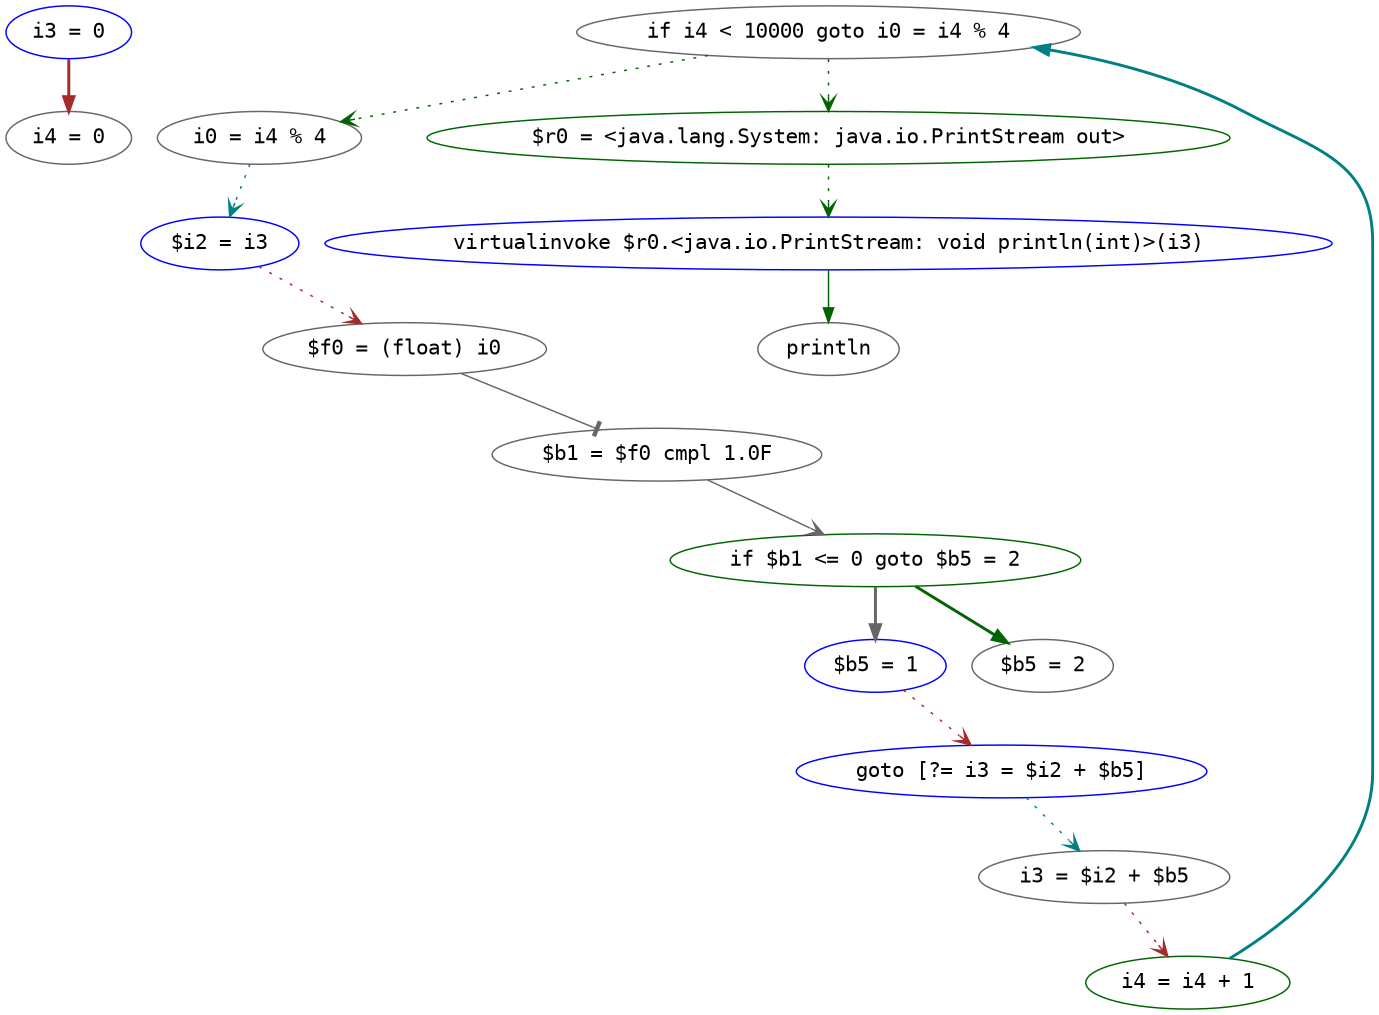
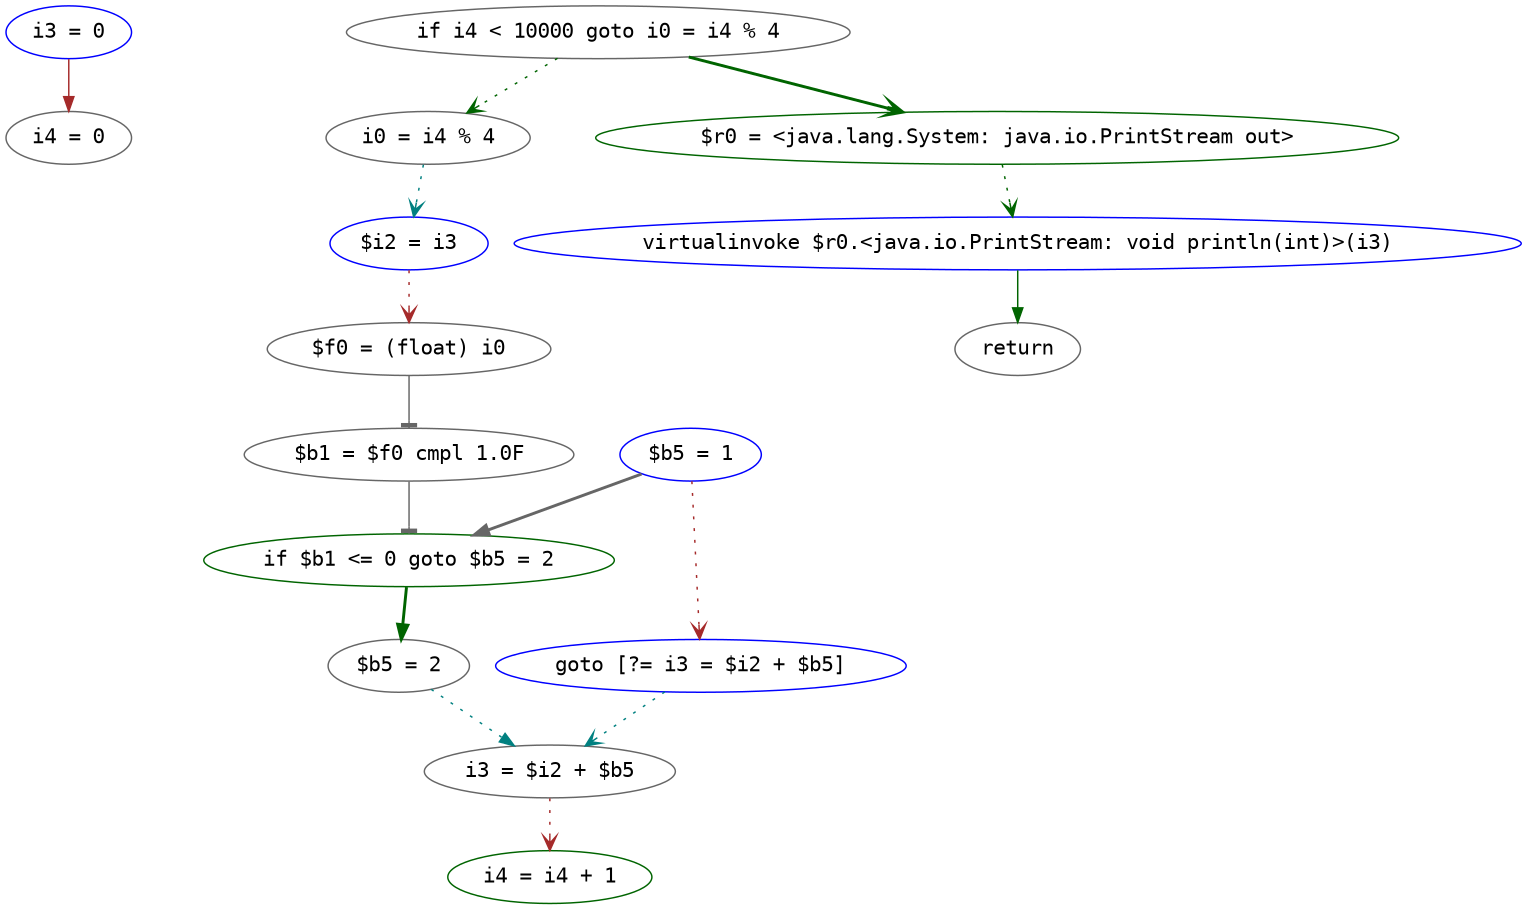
edge "i3 = 0" -> "i4 = 0": style bold -> solid
edge "if i4 < 10000 goto i0 = i4 % 4" -> "$r0 = <java.lang.System: java.io.PrintStream out>": style dotted -> bold
node "println": label "println" -> "return"
edge "i4 = i4 + 1" -> "if i4 < 10000 goto i0 = i4 % 4": removed
edge "$b1 = $f0 cmpl 1.0F" -> "if $b1 <= 0 goto $b5 = 2": arrowhead vee -> tee
edge "if $b1 <= 0 goto $b5 = 2" -> "$b5 = 1": reversed
edge "$b5 = 2" -> "i3 = $i2 + $b5": added
